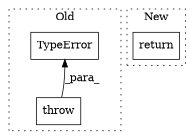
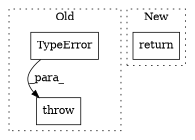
edge "throw" -> "TypeError": reversed
